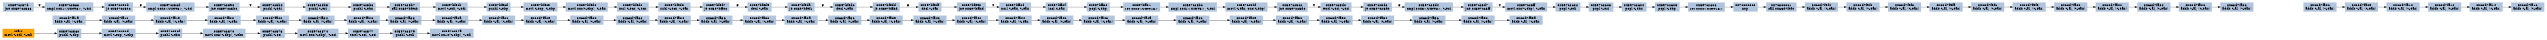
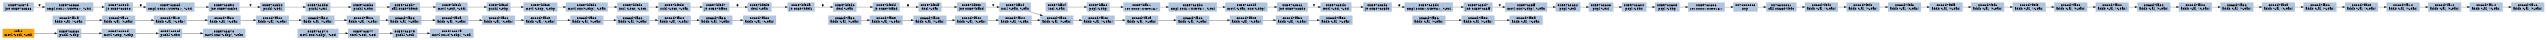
edge "0x5e7bff2d xorl %eax, %eax" -> "0x5e7bff2f incl %eax": now "0x5e7bff2d xorl %eax, %eax" -> "0x63d7fa46 addb %al, (%eax)"
node "0x63d7fa0a addb %al, (%eax)": added
node "0x63d7fa3a addb %al, (%eax)": removed
node "0x63d7fa54 addb %al, (%eax)": removed
node "0x5e7c2573 pushl %esi": removed
